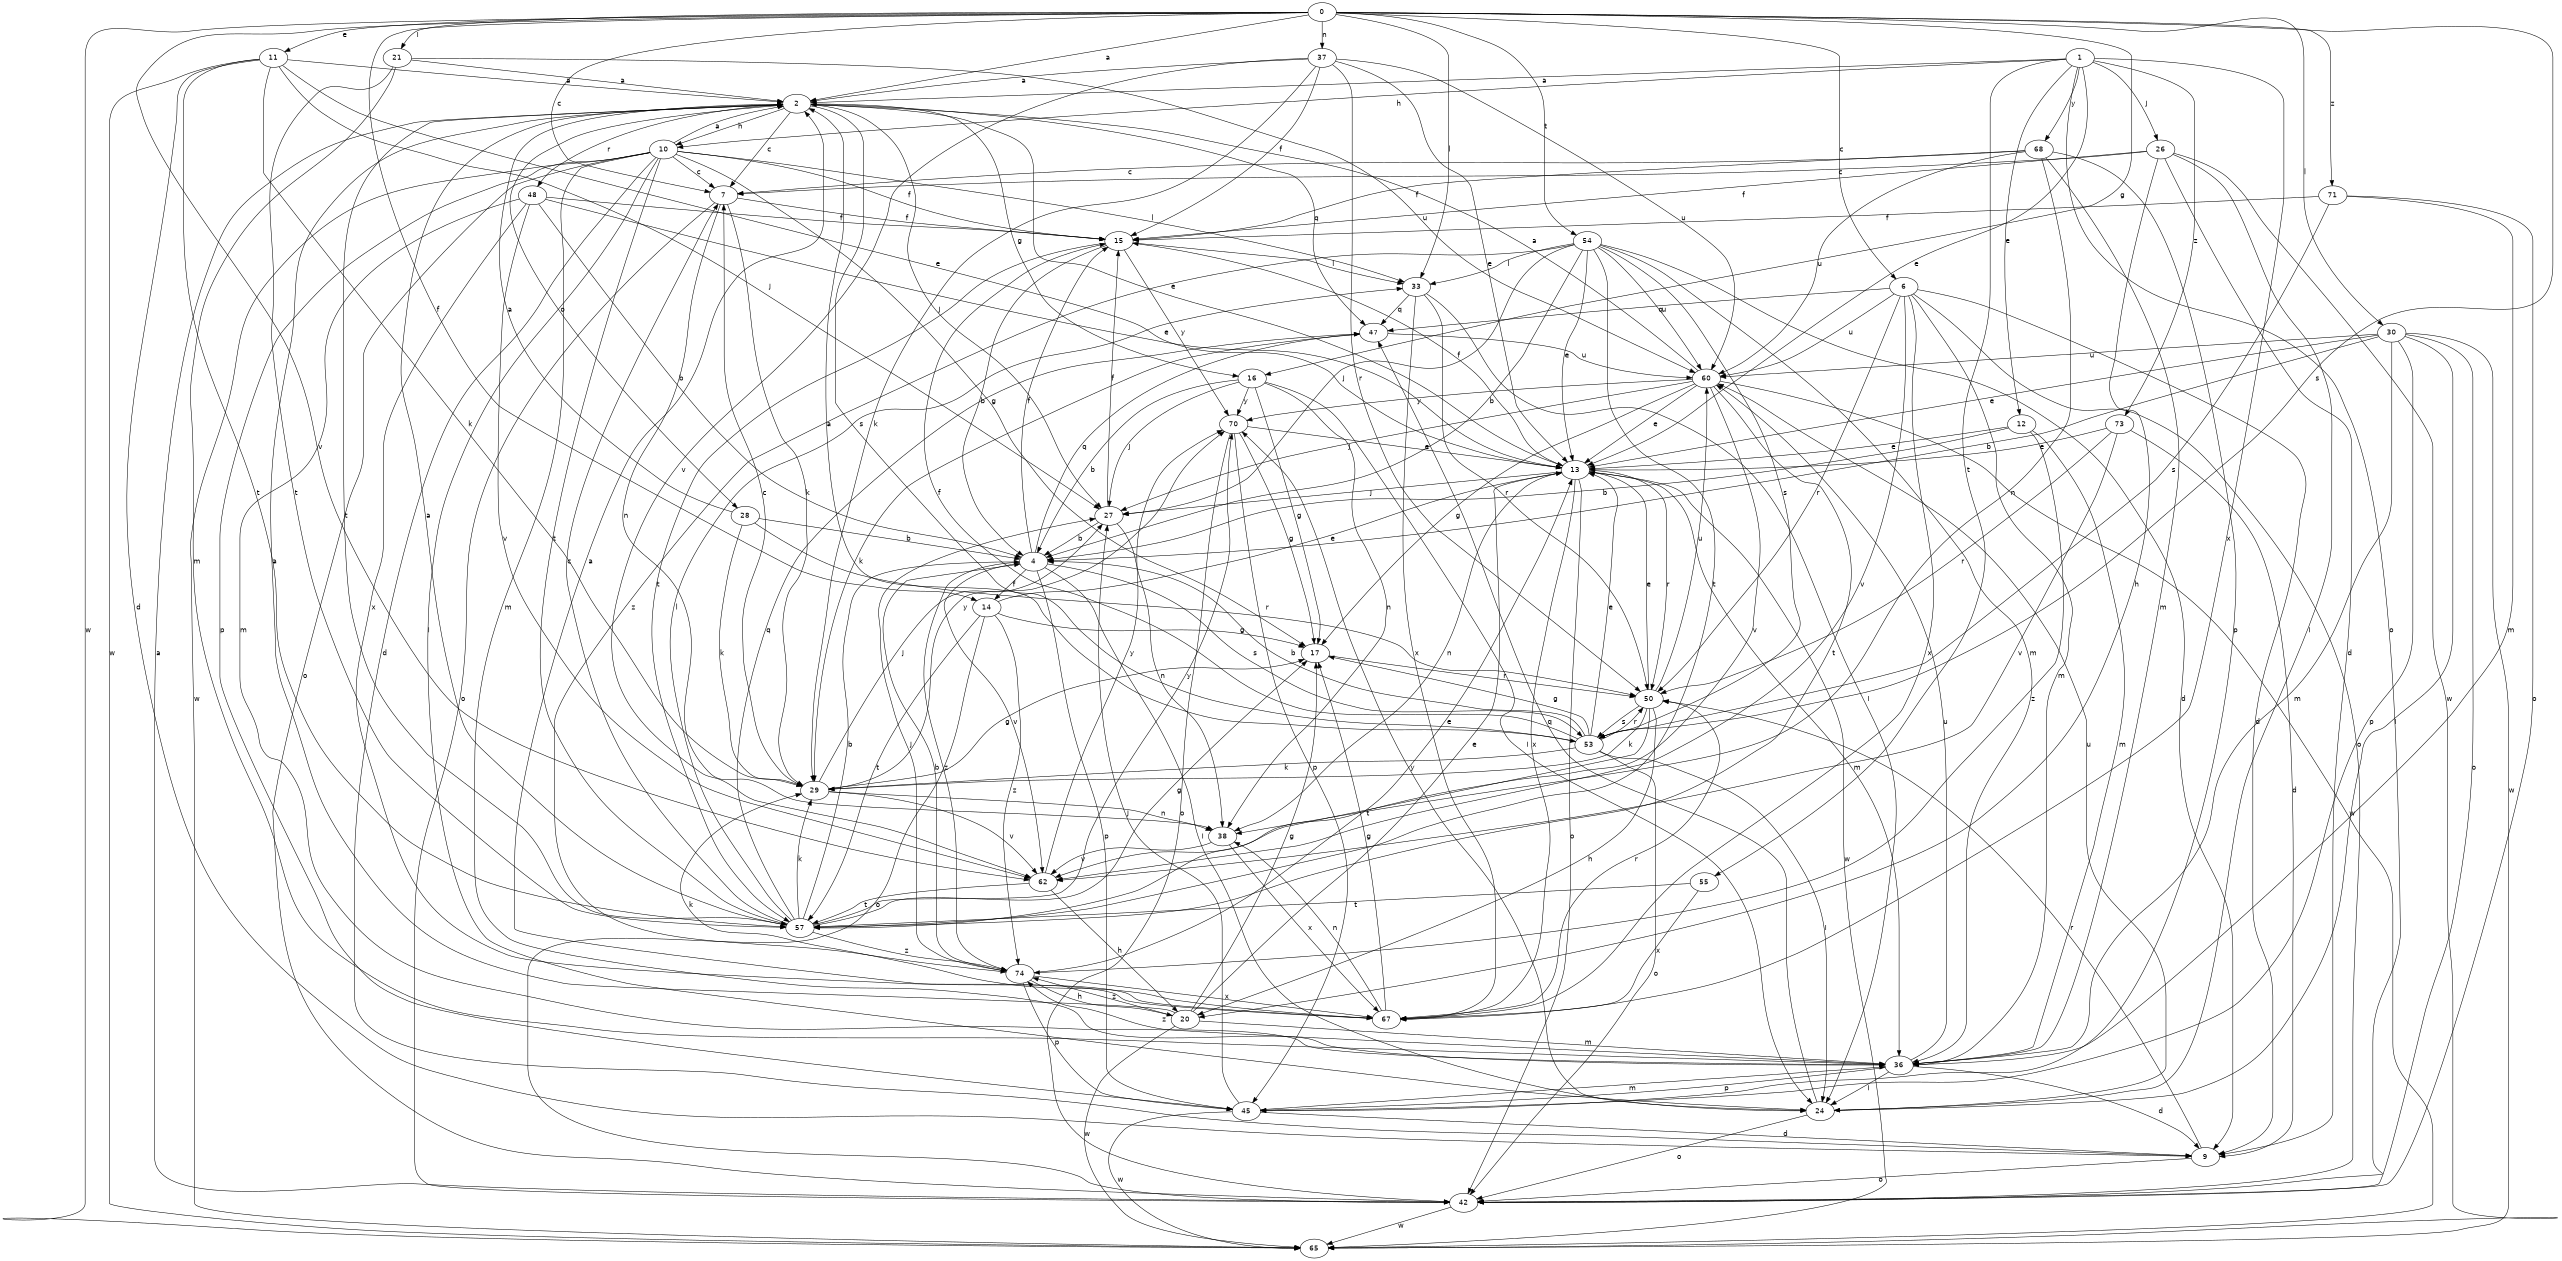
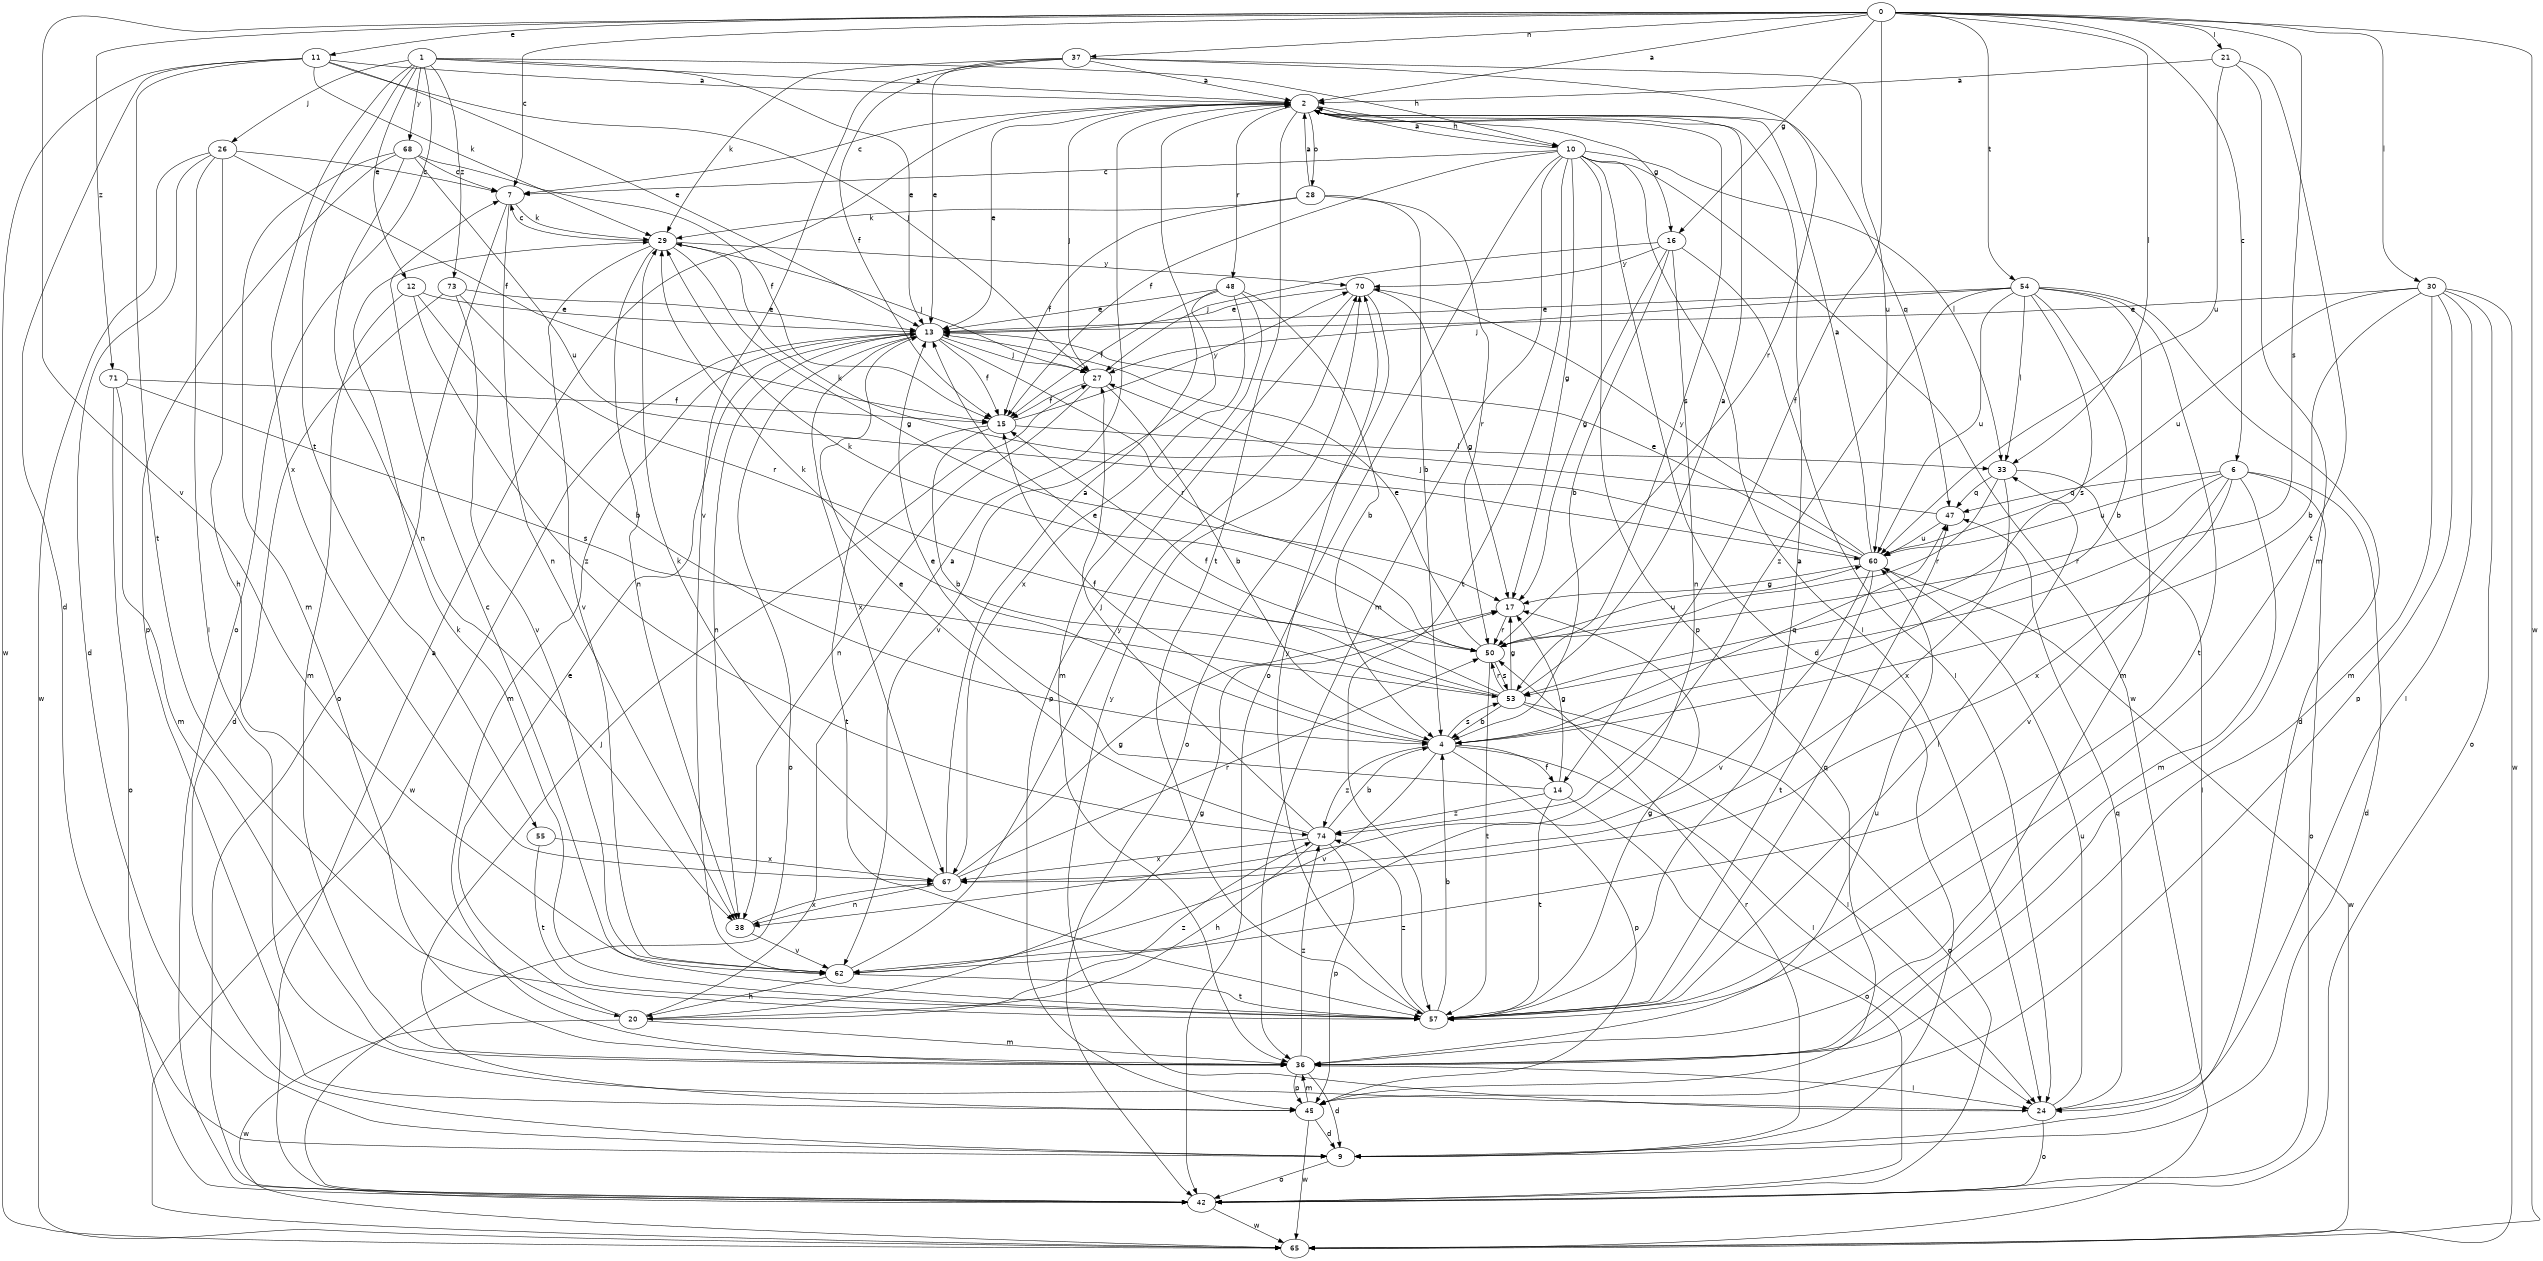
edge "7" -> "15": now "28" -> "15"
edge "50" -> "20": removed, label "h"
